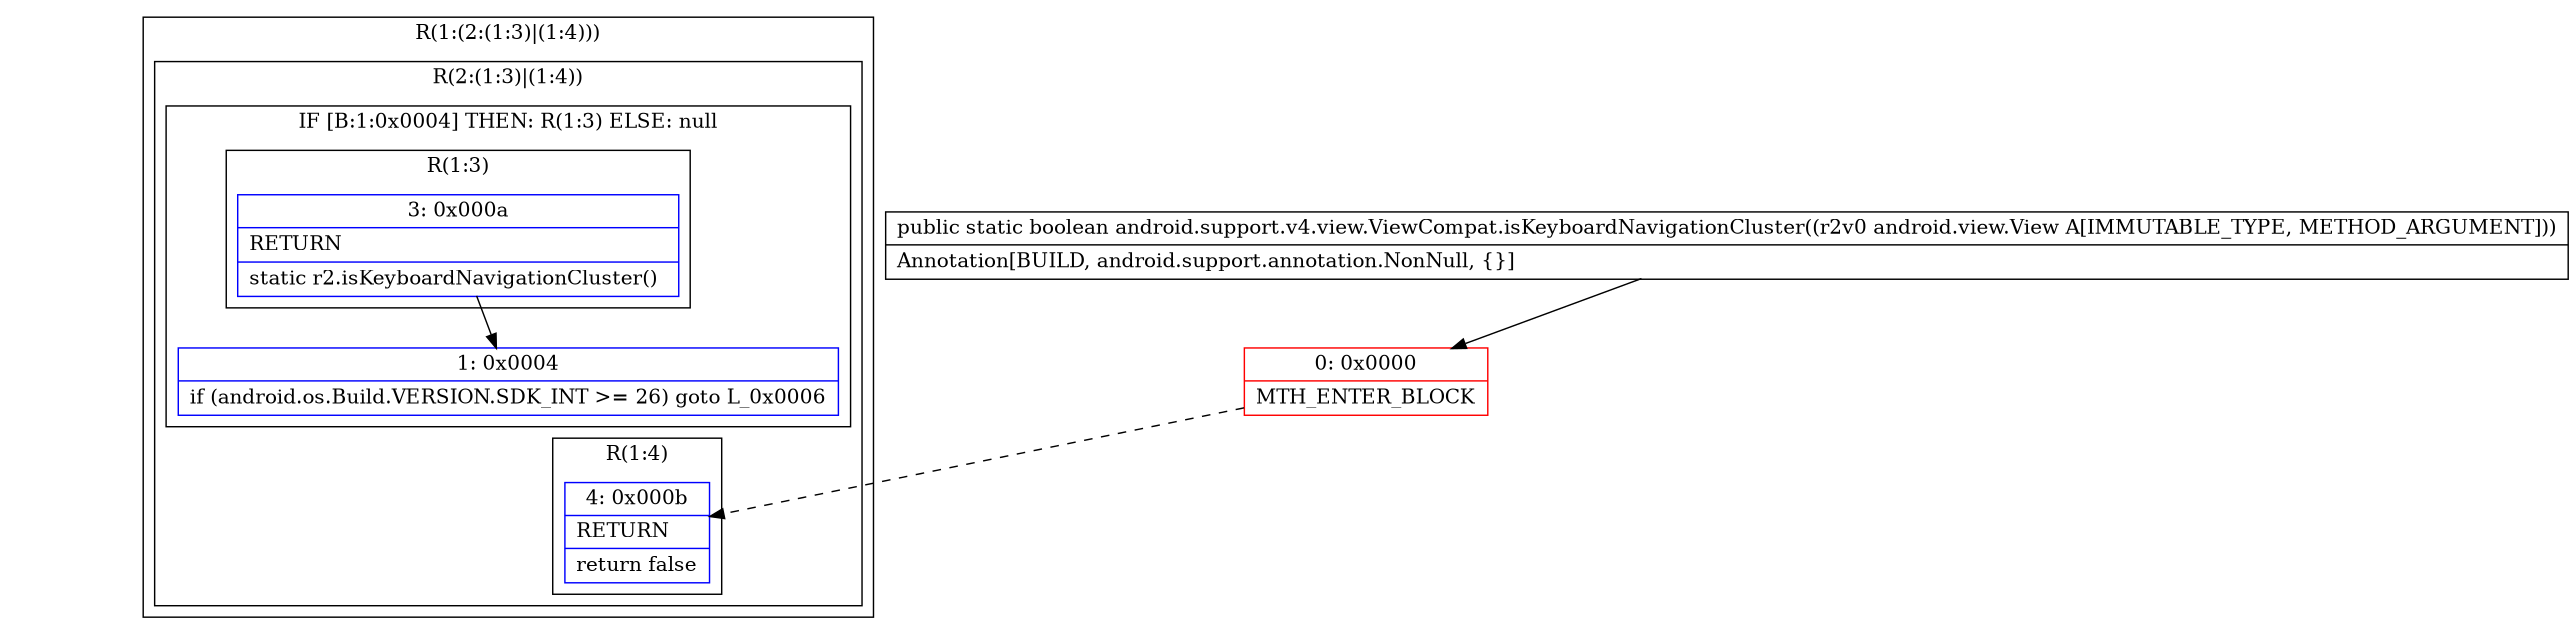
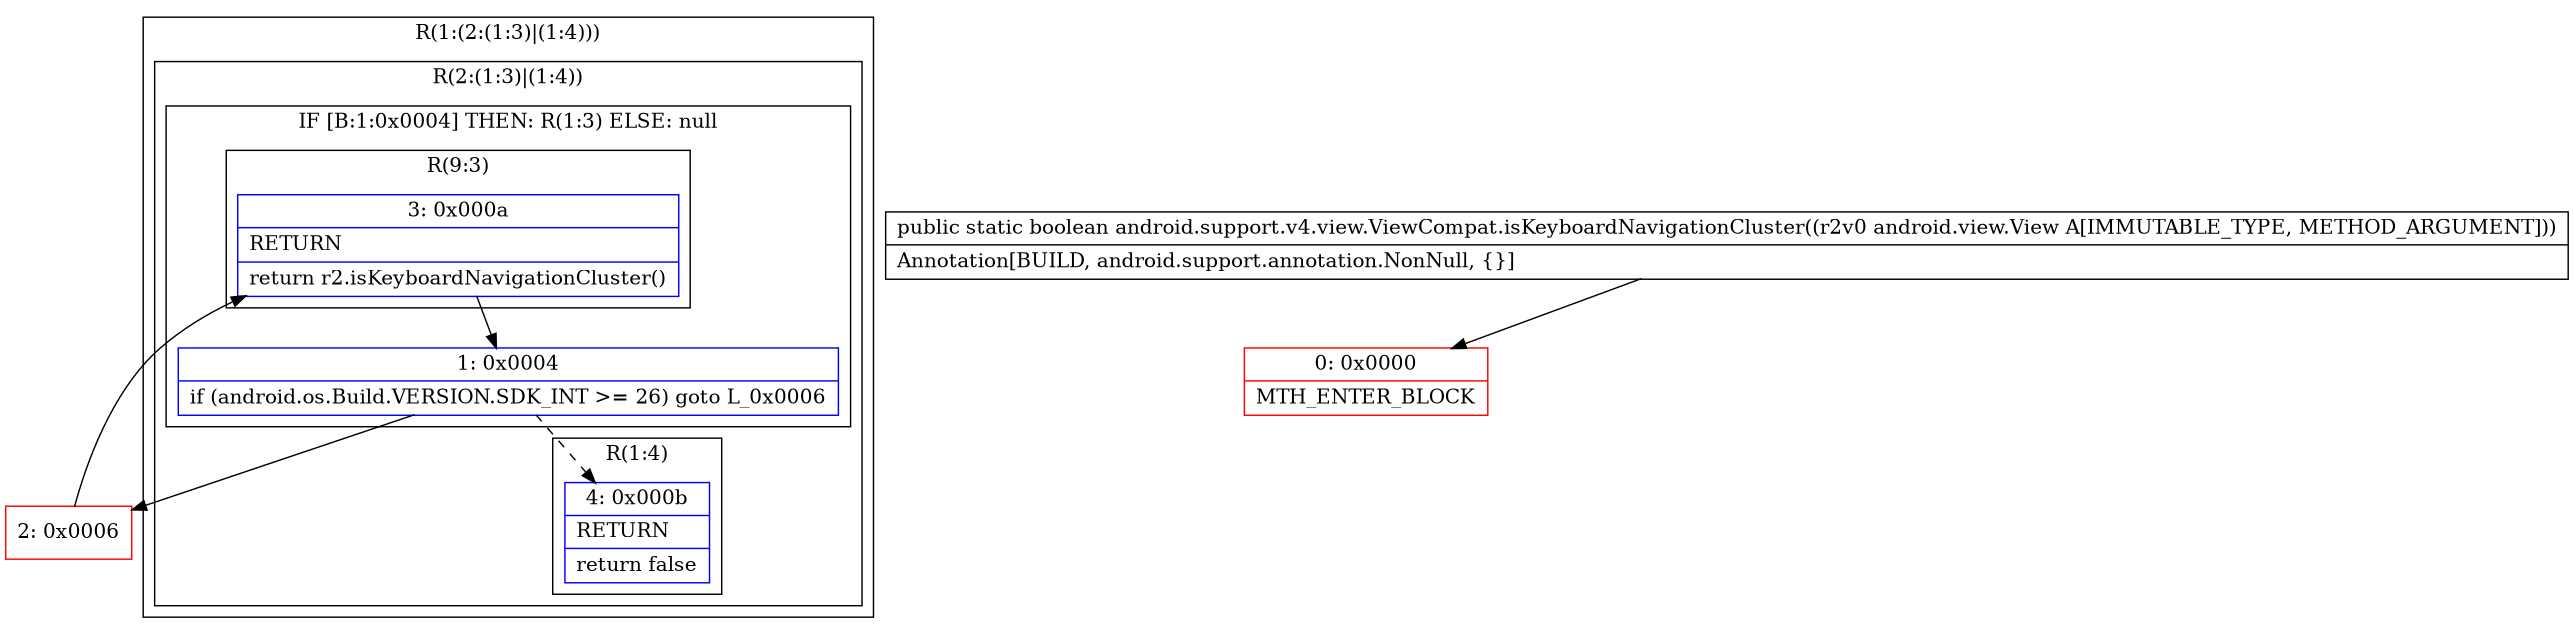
cluster "R(1:3)": label "R(1:3)" -> "R(9:3)"
node "3: 0x000a": text "static r2.isKeyboardNavigationCluster()" -> "return r2.isKeyboardNavigationCluster()"
edge "0: 0x0000" -> "4: 0x000b": now "1: 0x0004" -> "4: 0x000b"
node "2: 0x0006": added
